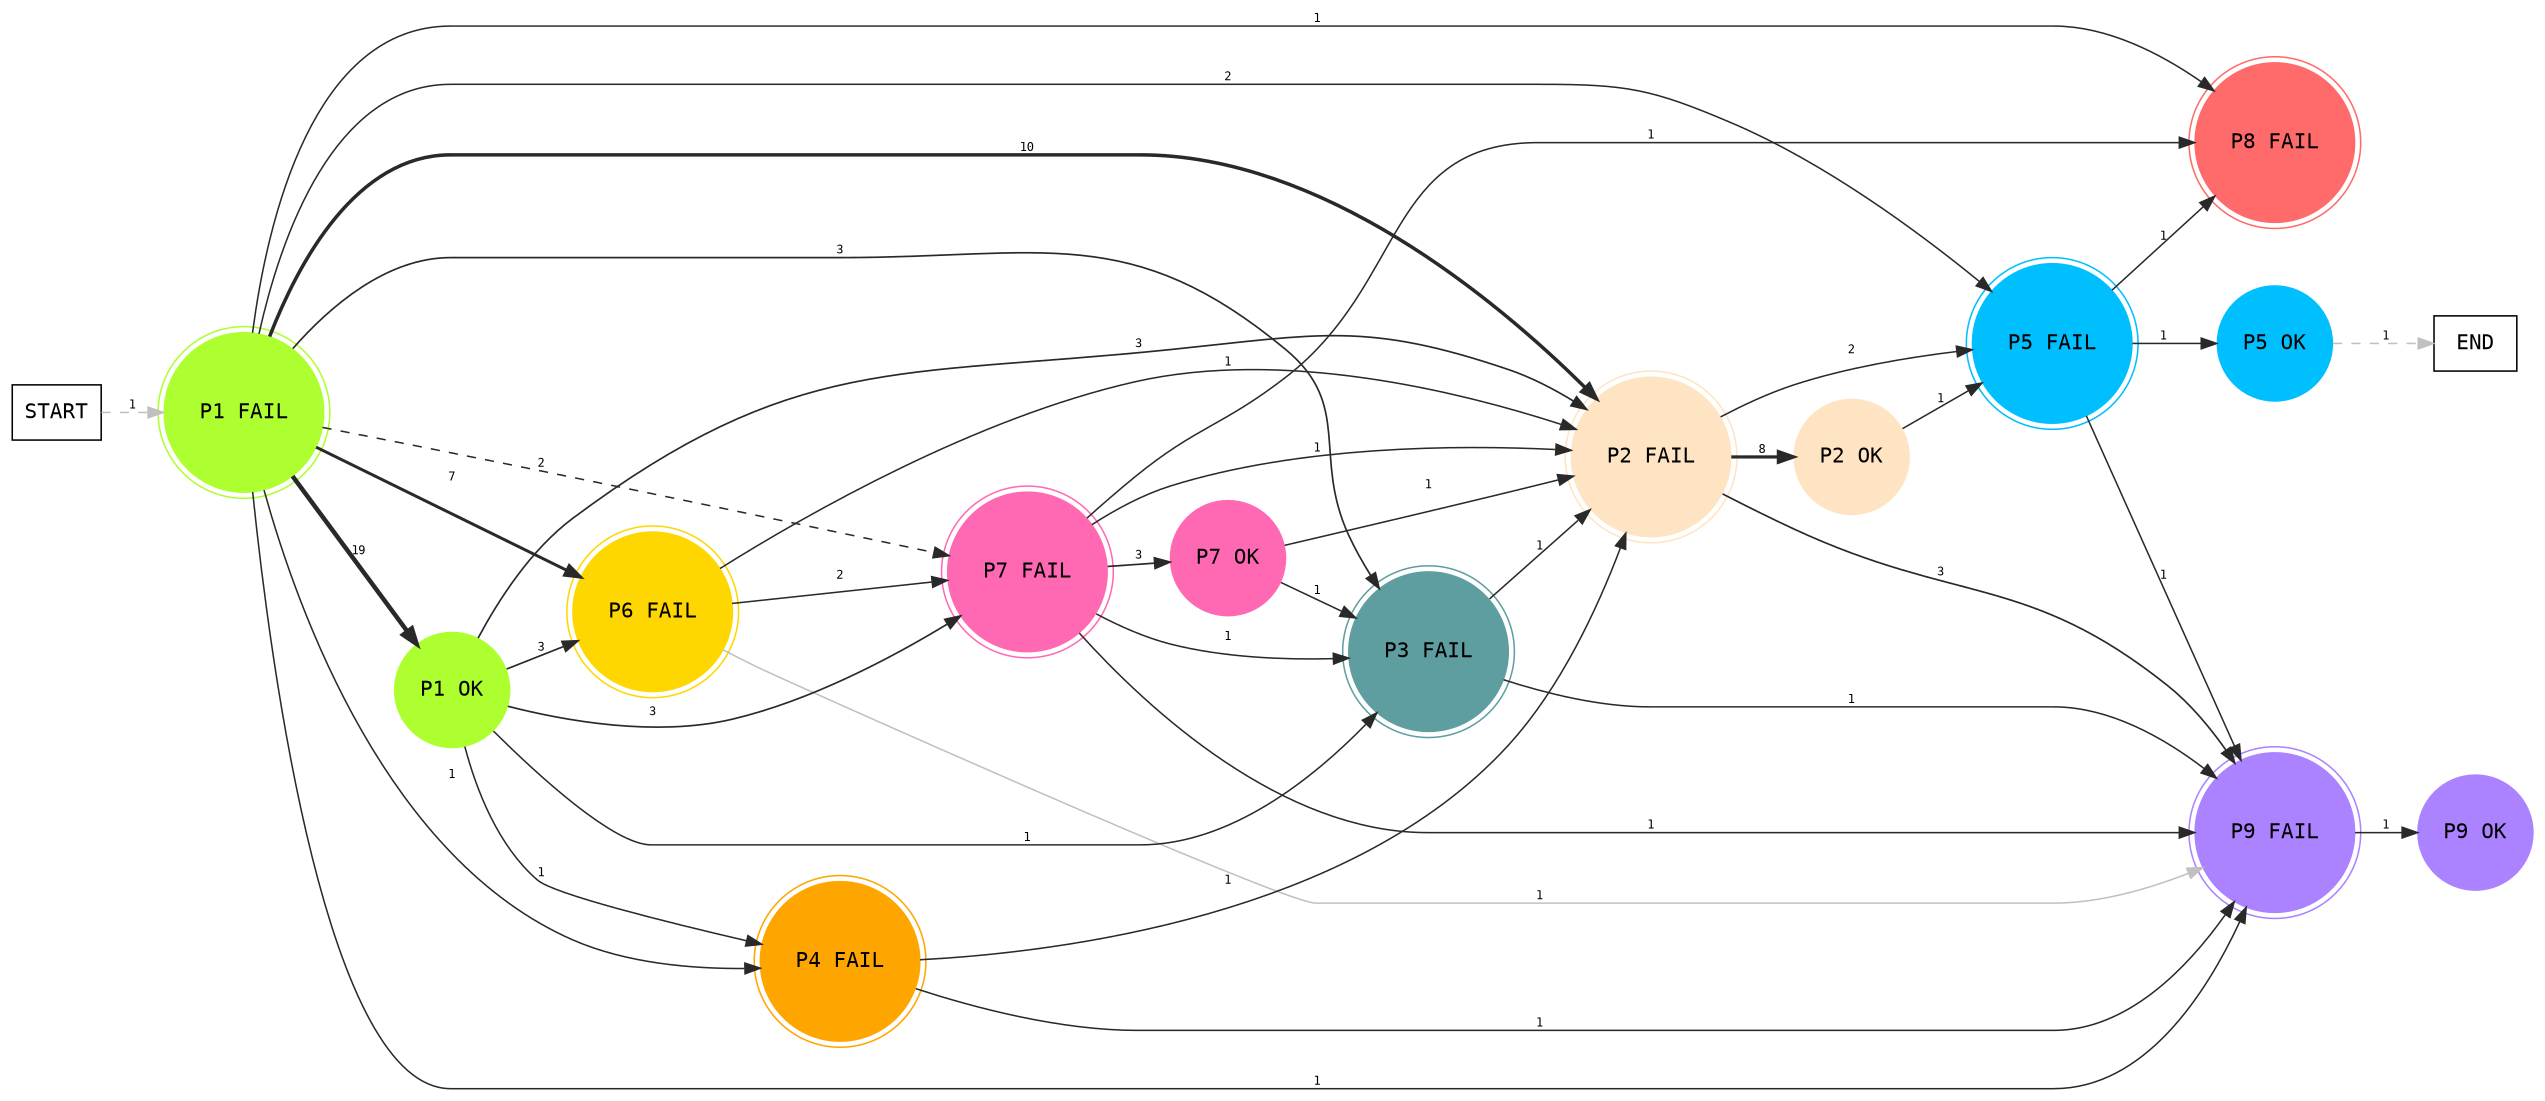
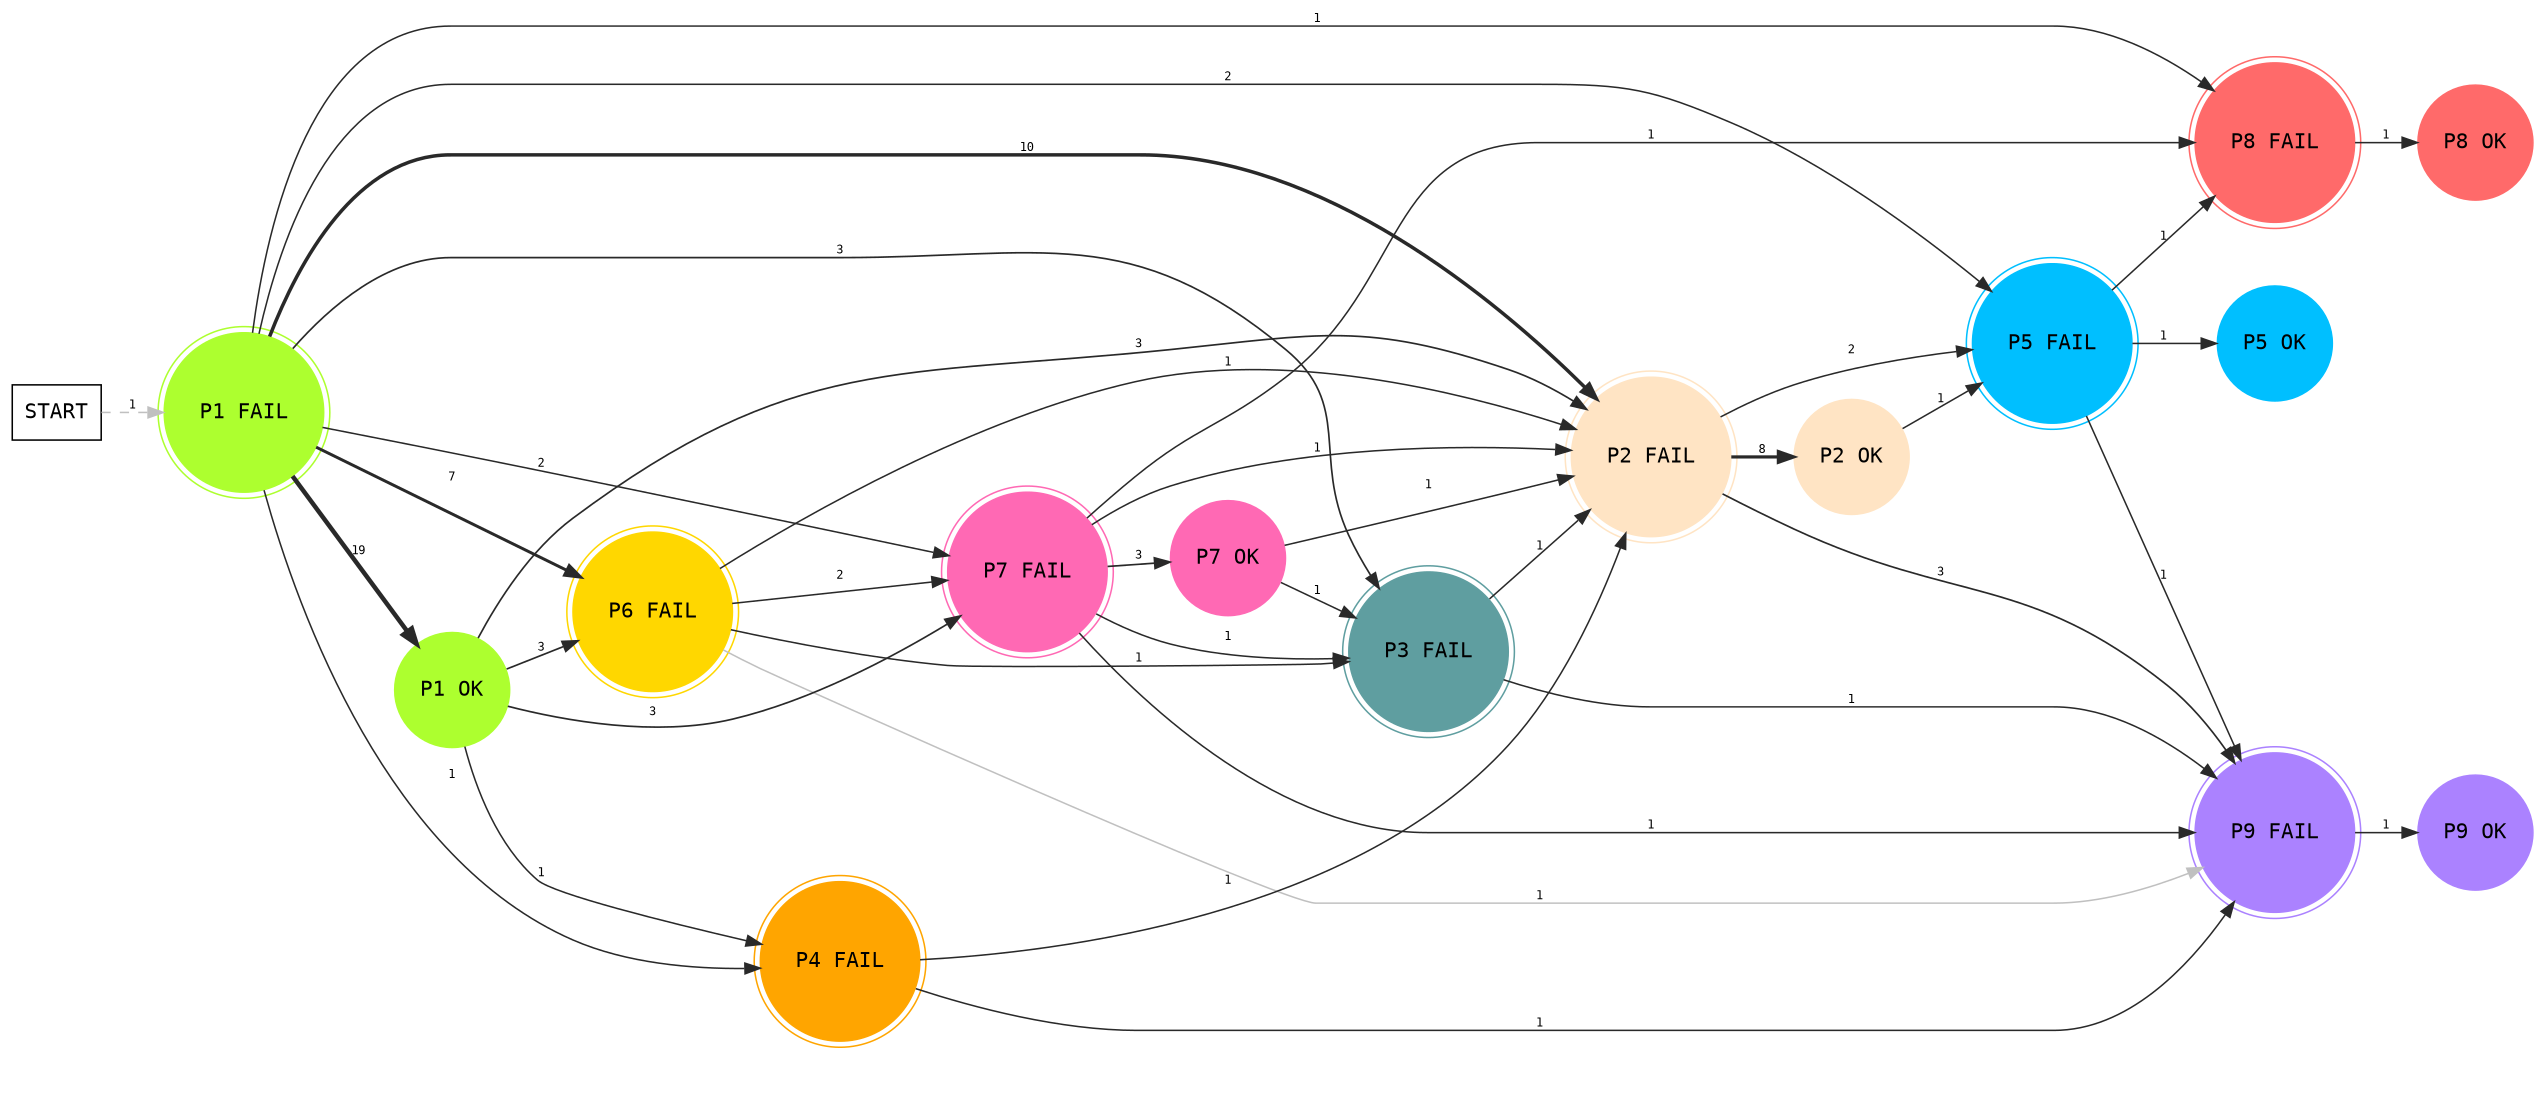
node "P8 OK": added
node "END": removed
edge "P1 FAIL" -> "P7 FAIL": style dashed -> solid
edge "P1 OK" -> "P3 FAIL": now "P6 FAIL" -> "P3 FAIL"
edge "P1 FAIL" -> "P9 FAIL": removed, label "1"
